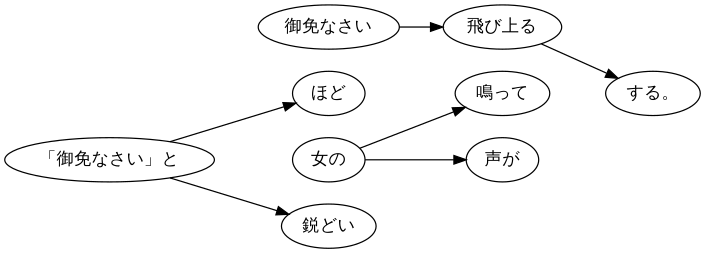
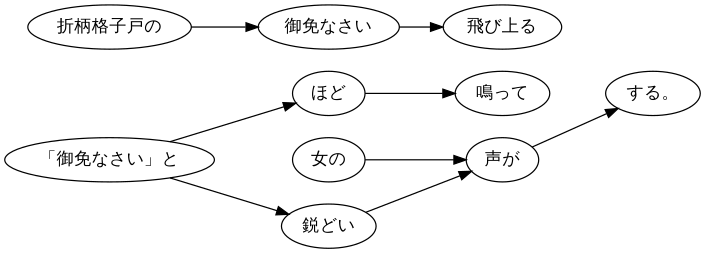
node "折柄格子戸の": added
edge "飛び上る" -> "する。": now "声が" -> "する。"
edge "女の" -> "鳴って": now "ほど" -> "鳴って"
edge "鋭どい" -> "声が": added
